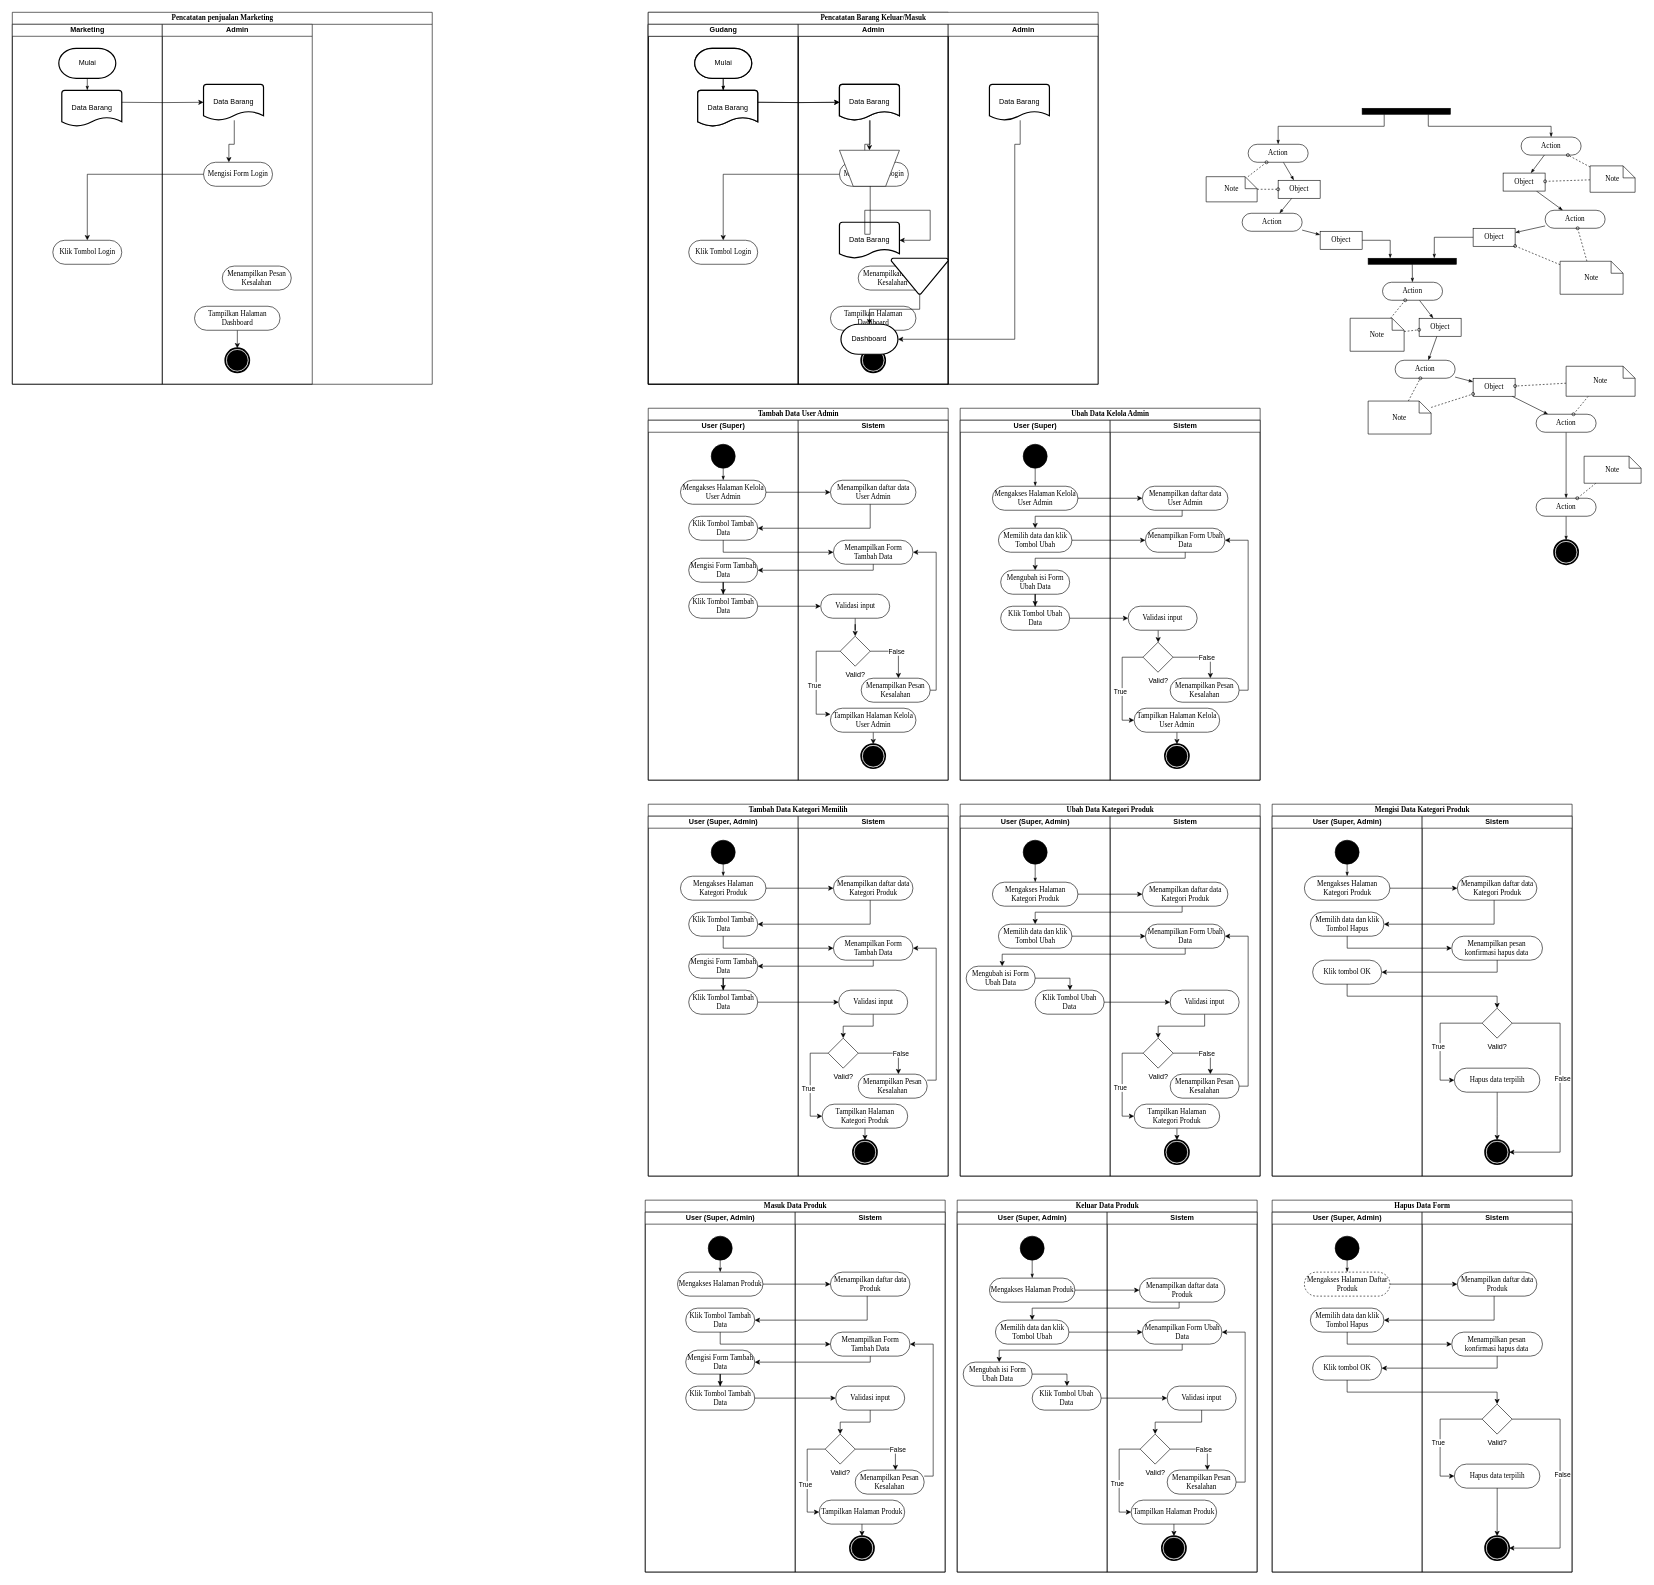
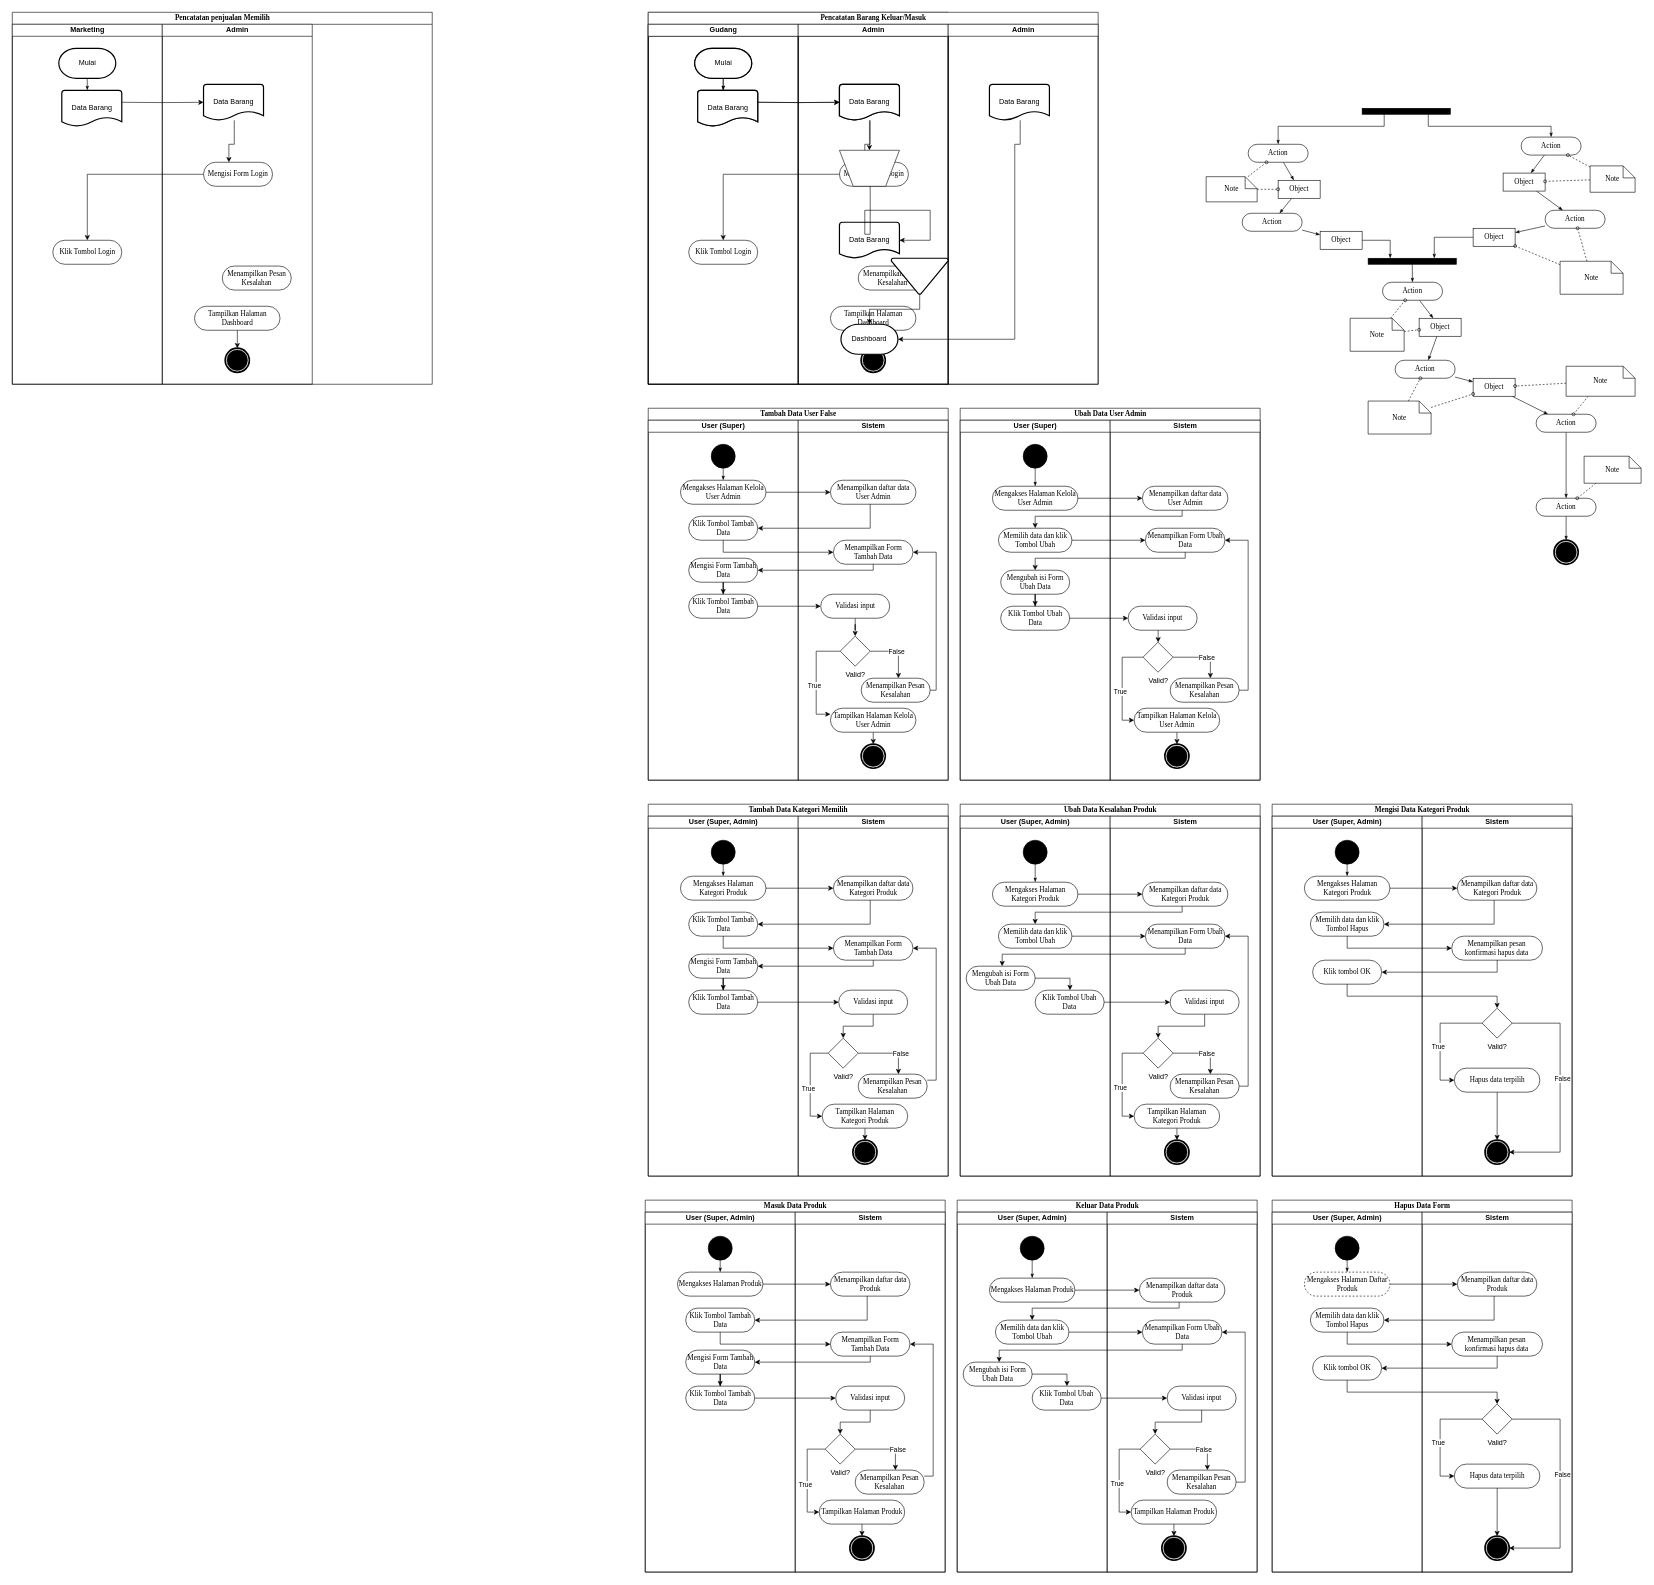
node "Pencatatan penjualan Marketing": label "Pencatatan penjualan Marketing" -> "Pencatatan penjualan Memilih"
node "Tambah Data User Admin": label "Tambah Data User Admin" -> "Tambah Data User False"
node "Ubah Data Kelola Admin": label "Ubah Data Kelola Admin" -> "Ubah Data User Admin"
node "Ubah Data Kategori Produk": label "Ubah Data Kategori Produk" -> "Ubah Data Kesalahan Produk"
